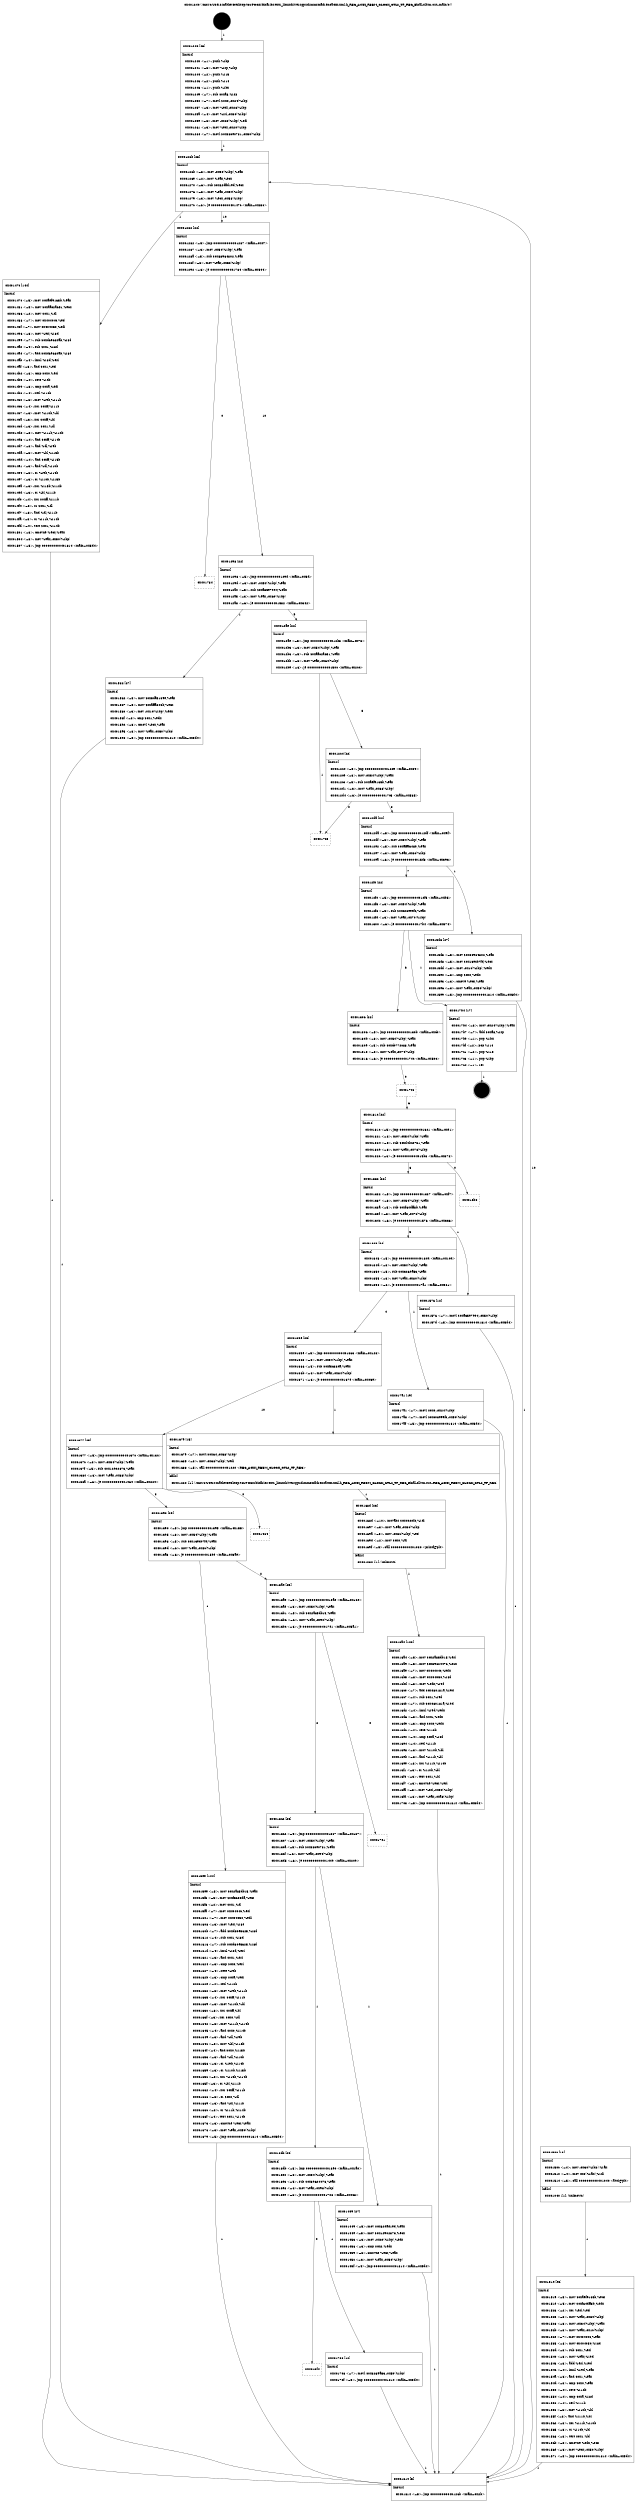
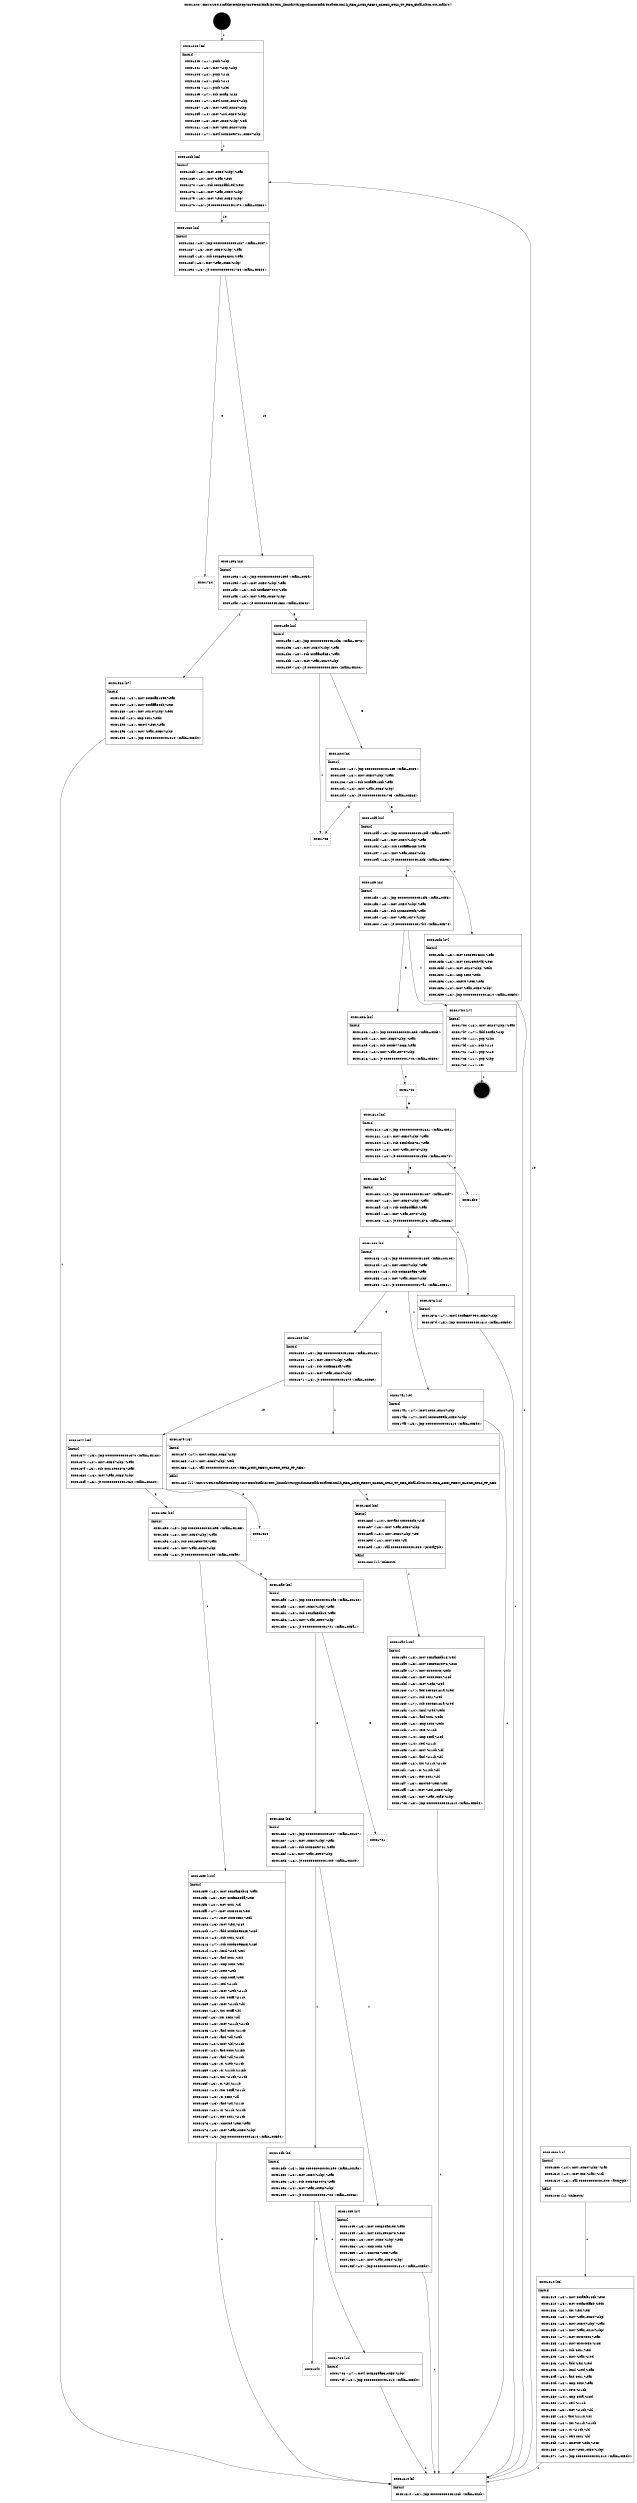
node "0x40147c [144]": removed
